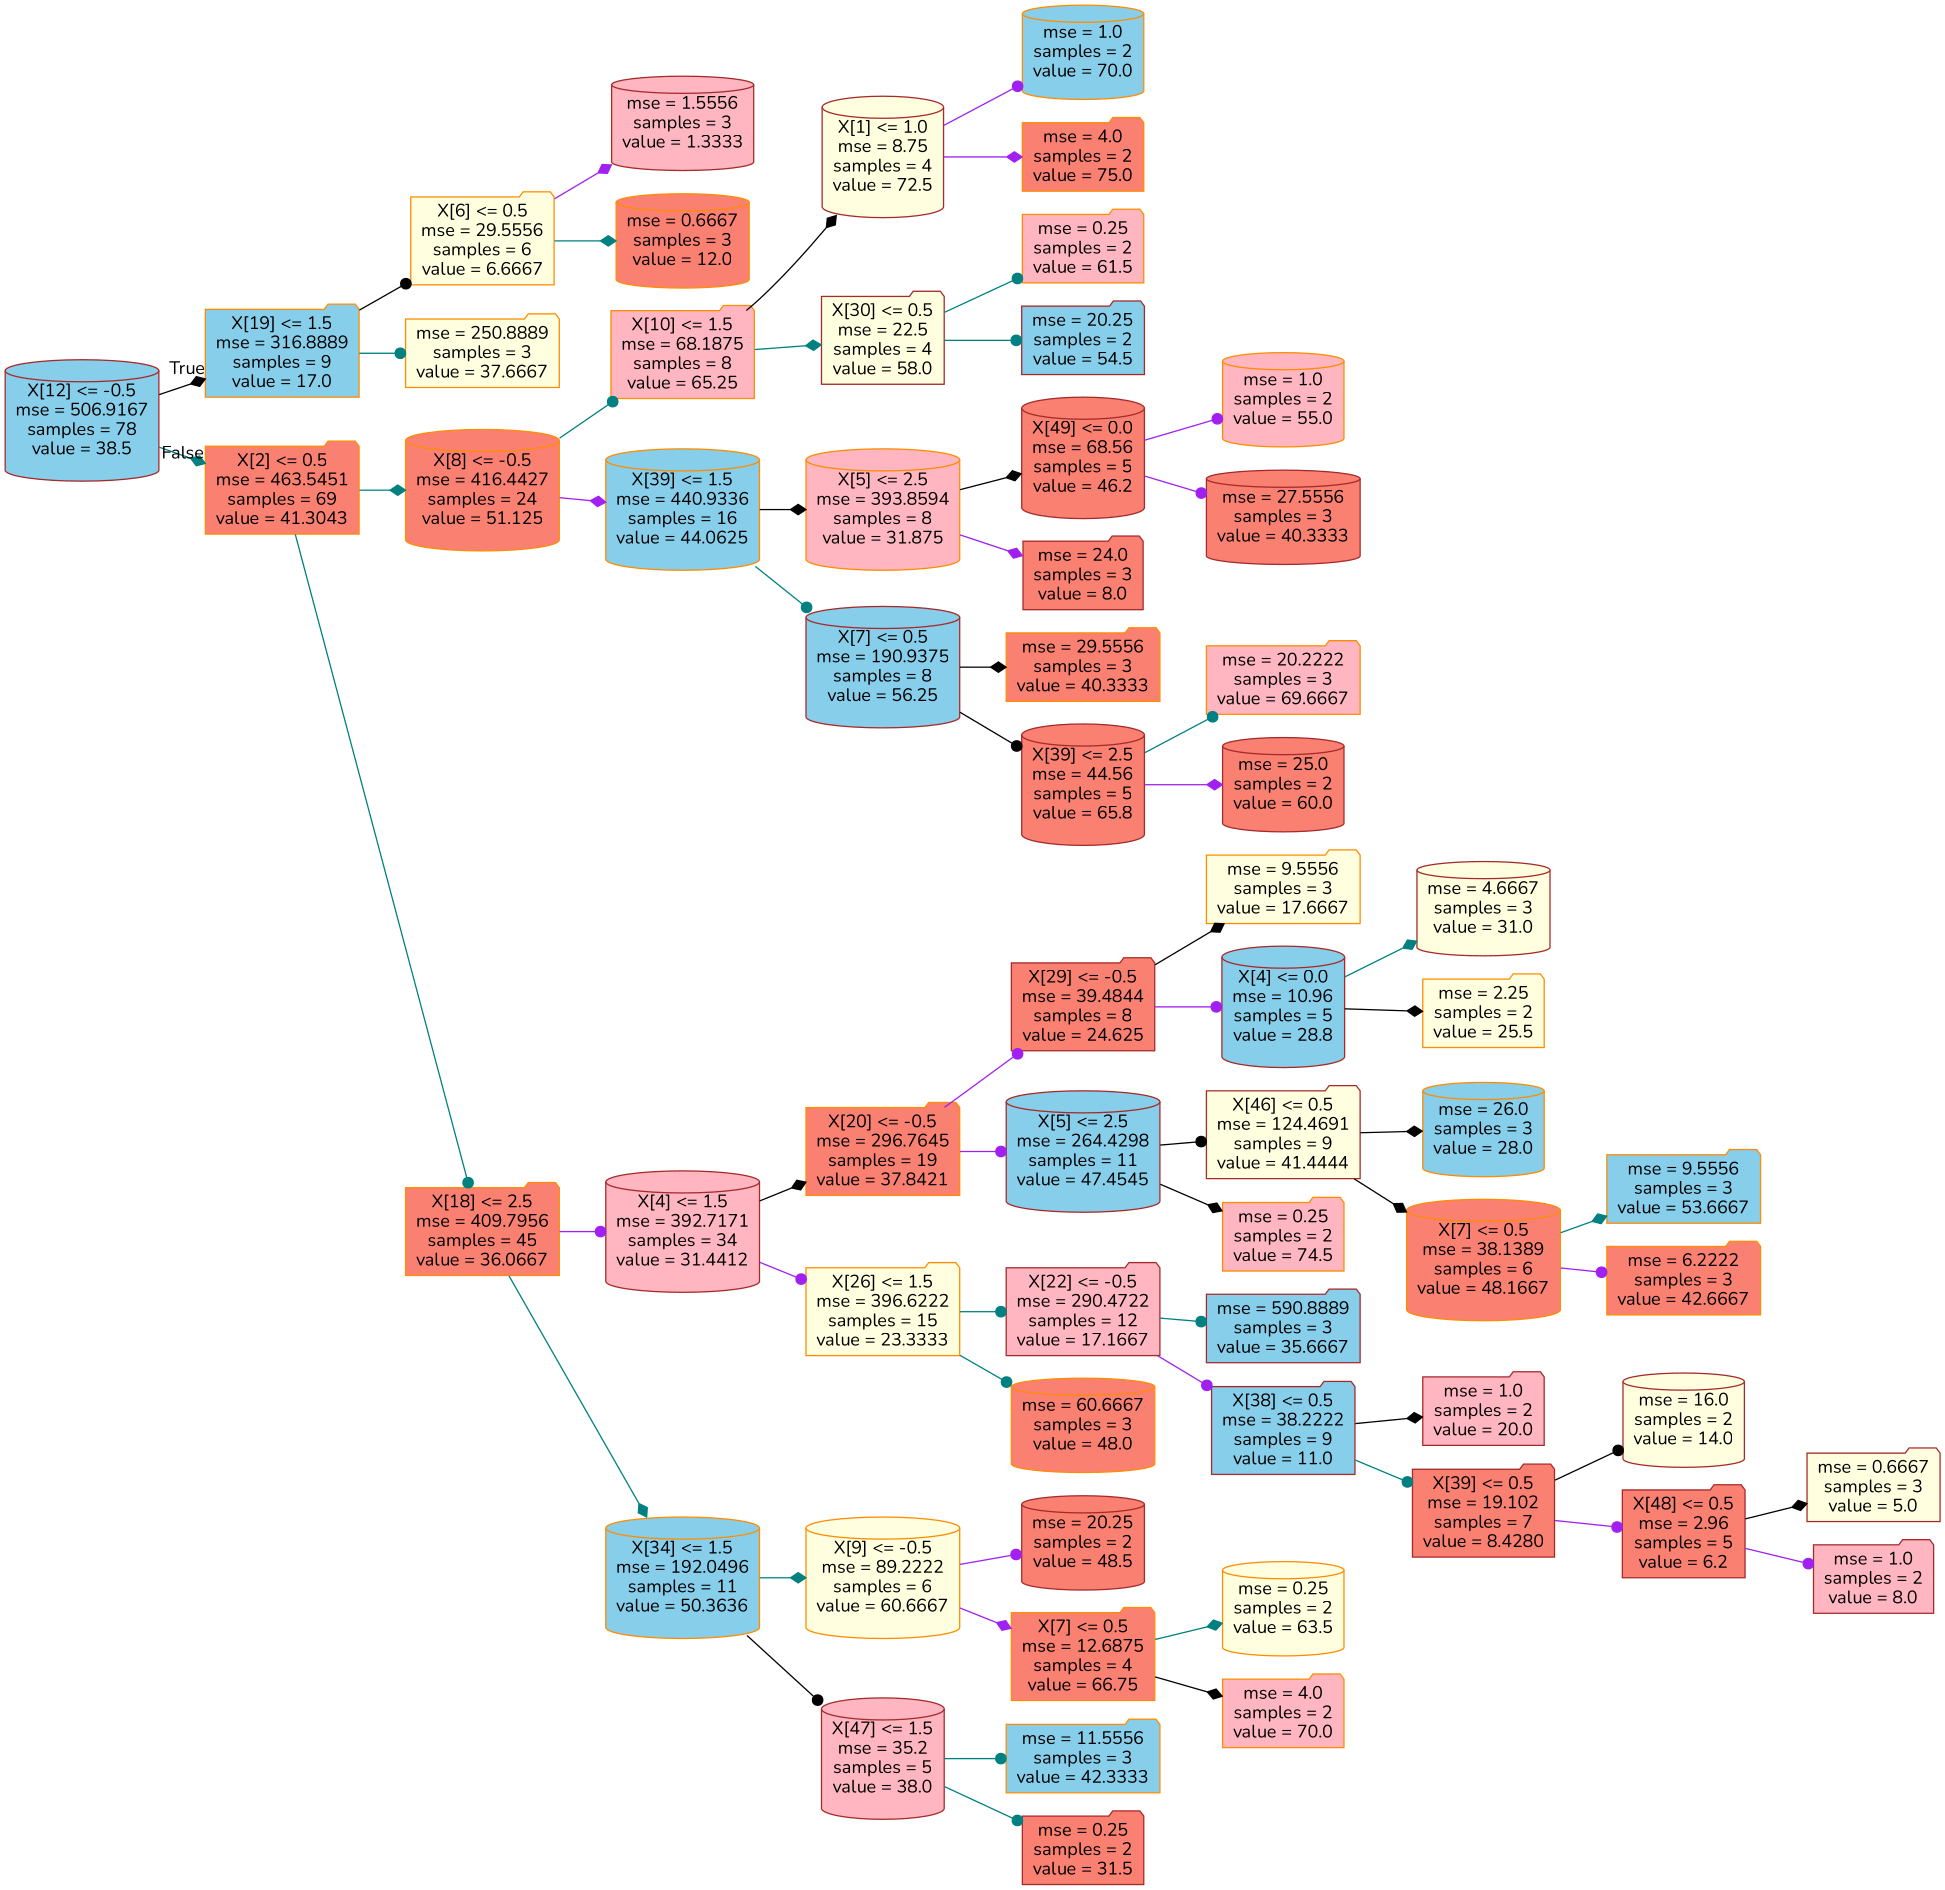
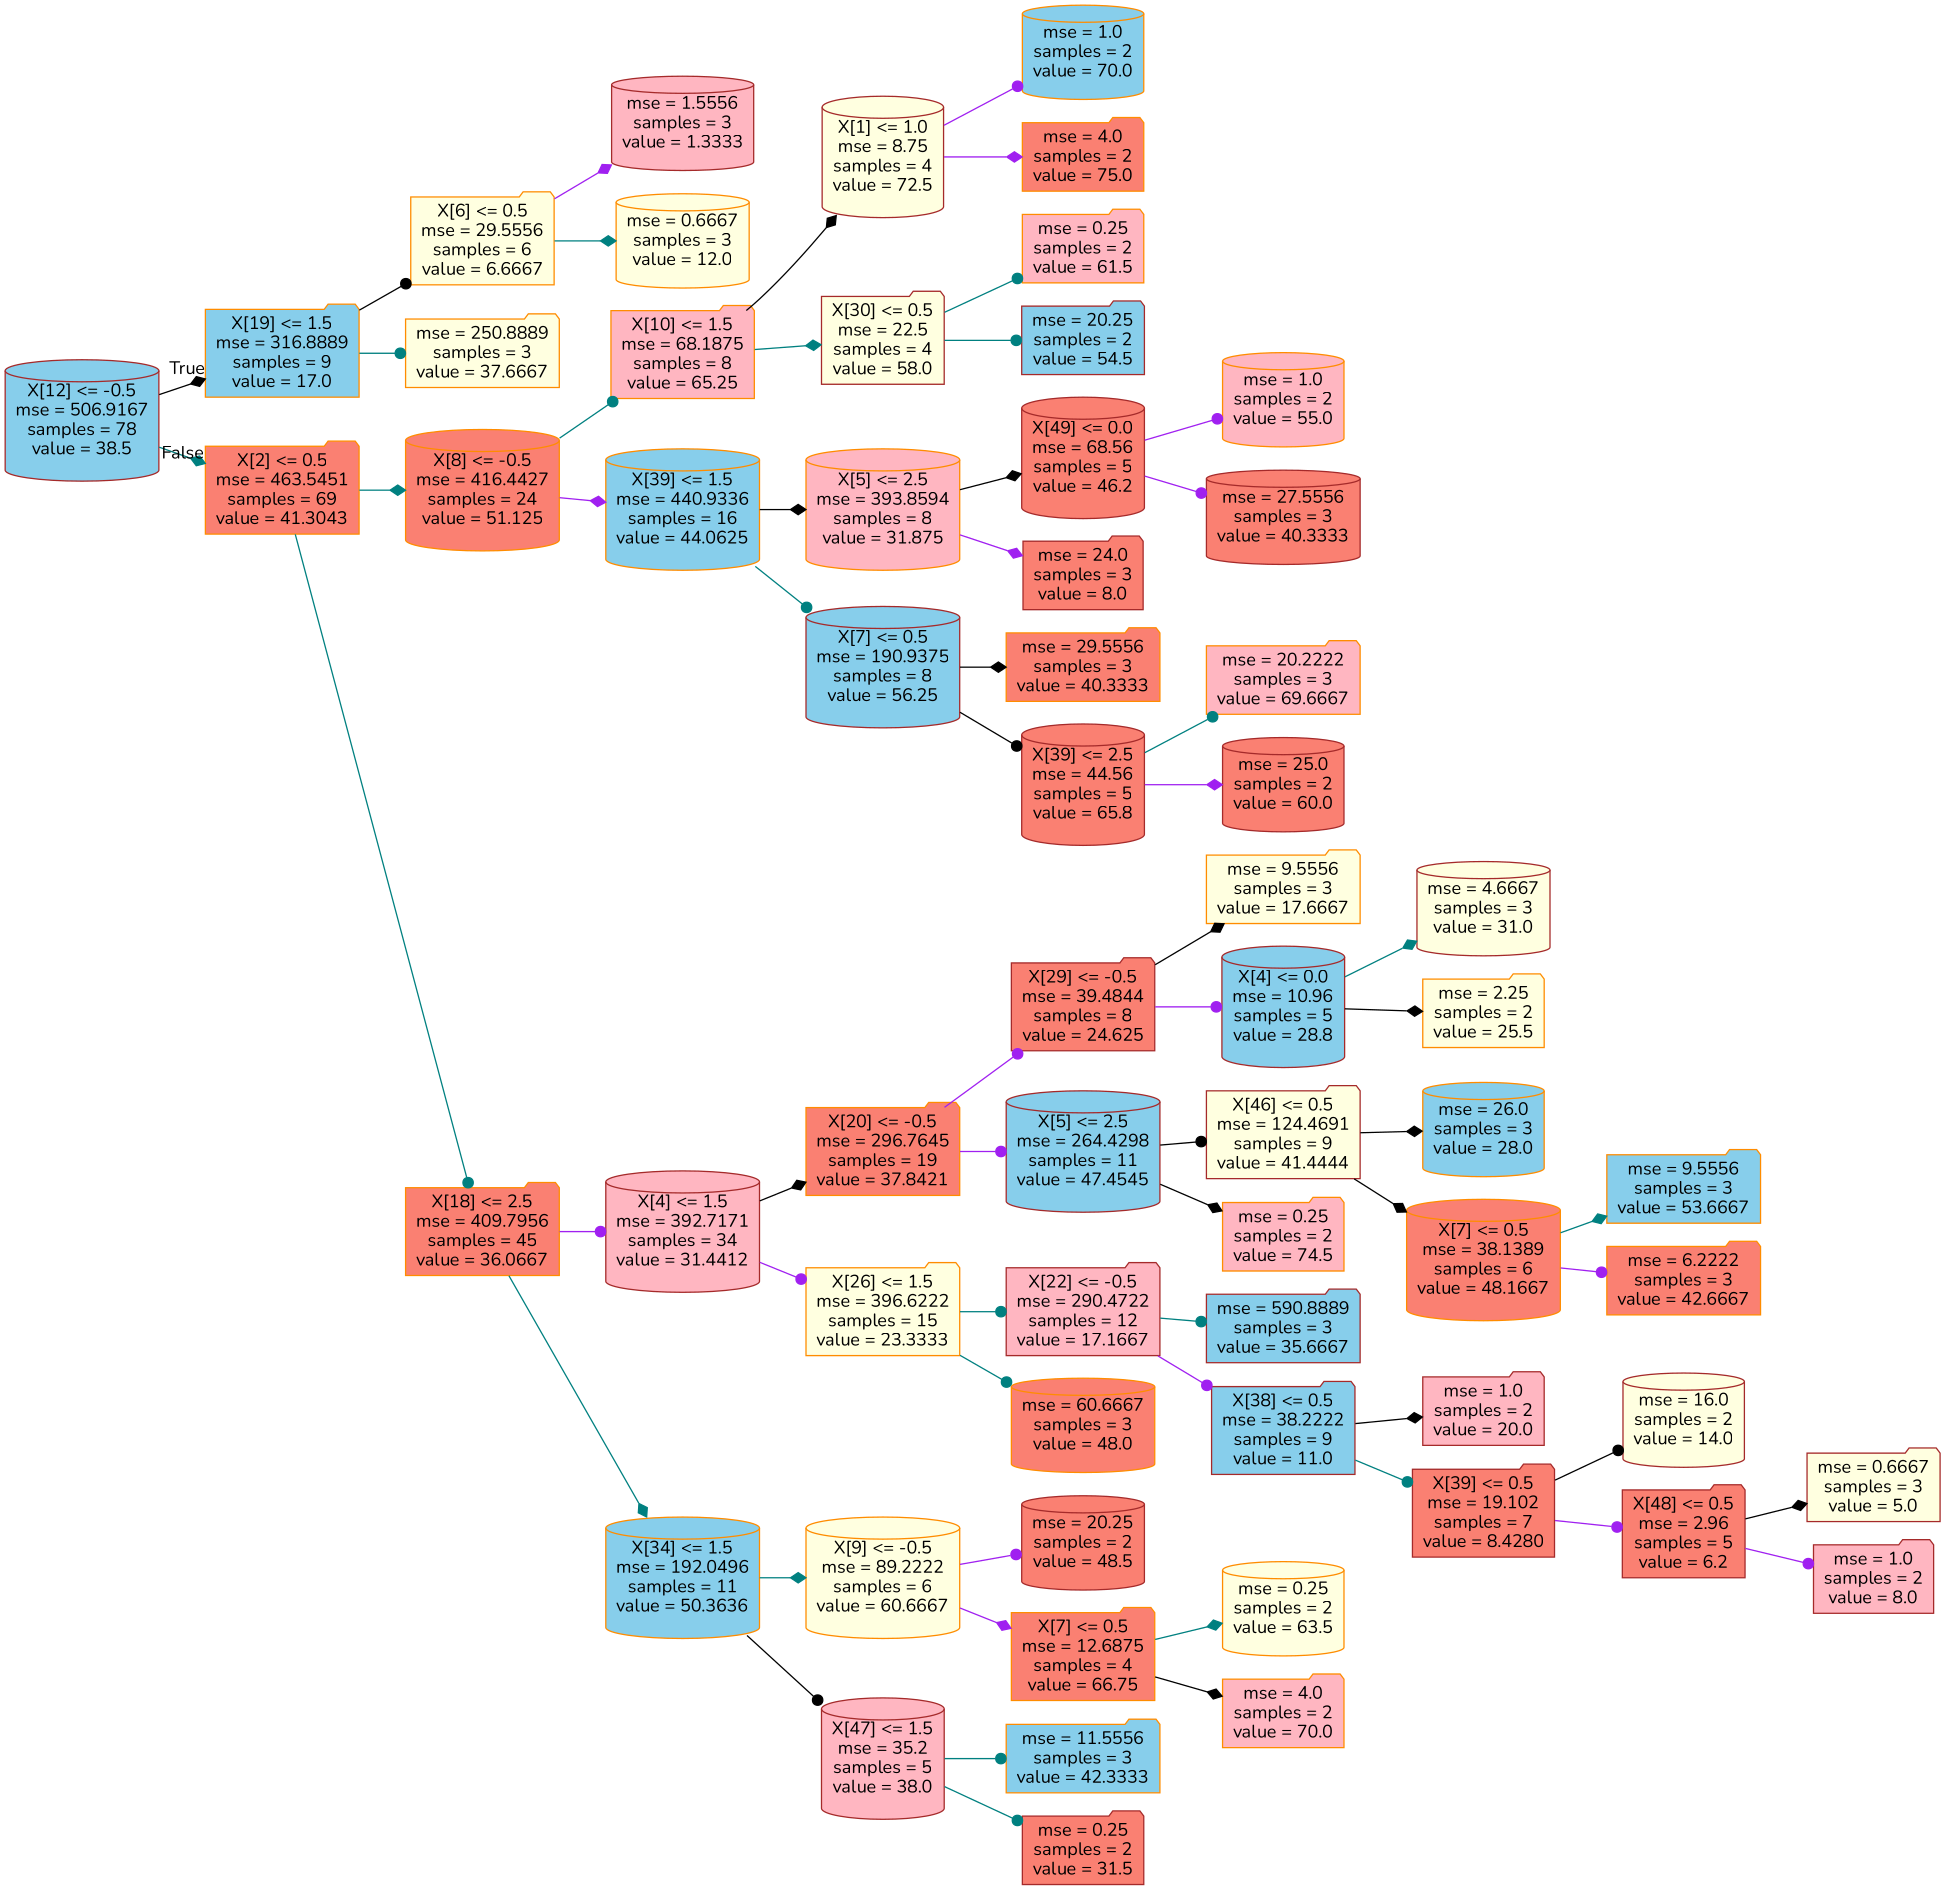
node "mse = 0.6667 samples = 3 value = 12.0": fillcolor salmon -> lightyellow
